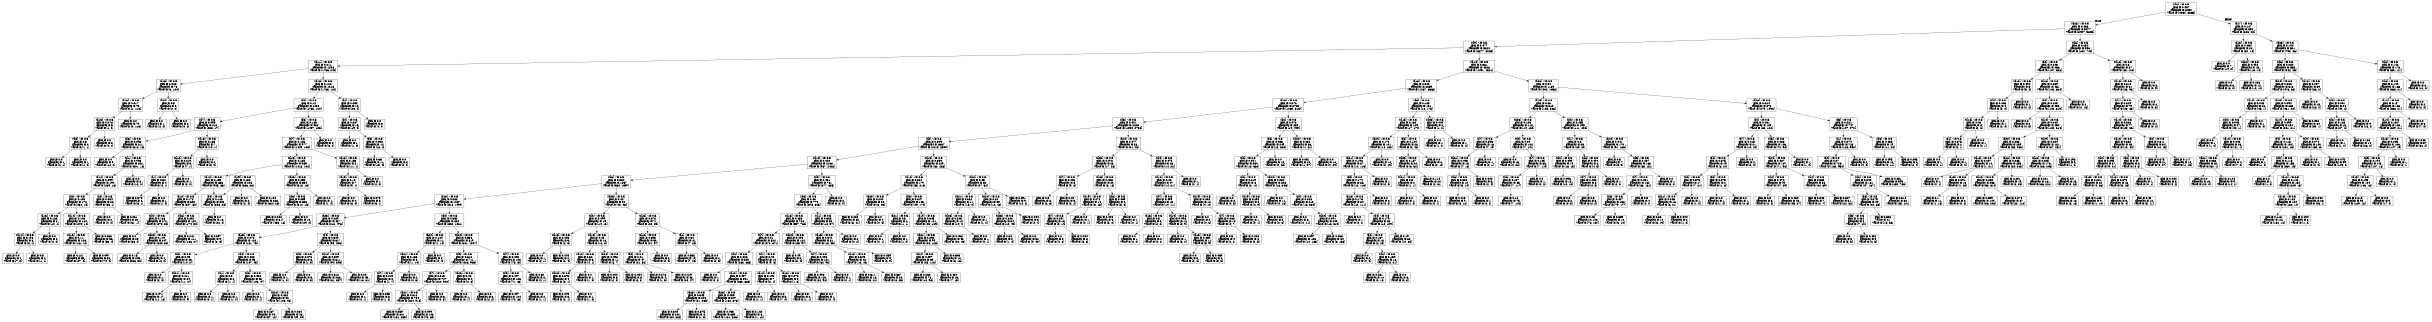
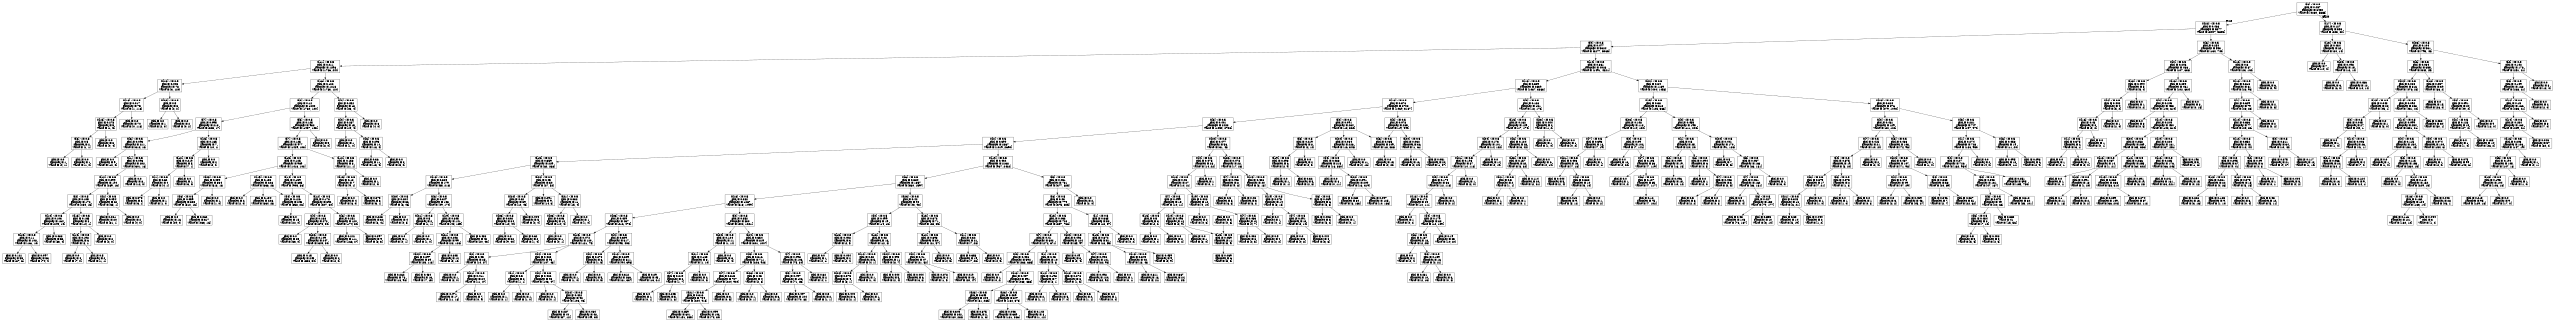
edge "X[6] <= 0.5 gini = 0.085 samples = 249 value = [18, 388]" -> "X[0] <= 0.5 gini = 0.091 samples = 234 value = [18, 360]": reversed
node "gini = 0.444 samples = 3 value = [1, 2]": label "gini = 0.444 samples = 3 value = [1, 2]" -> "gini = 0.444 gini = 3 value = [1, 2]"
edge "X[15] <= 0.5 gini = 0.459 samples = 11 value = [5, 9]" -> "gini = 0.0 samples = 5 value = [0, 6]": reversed
